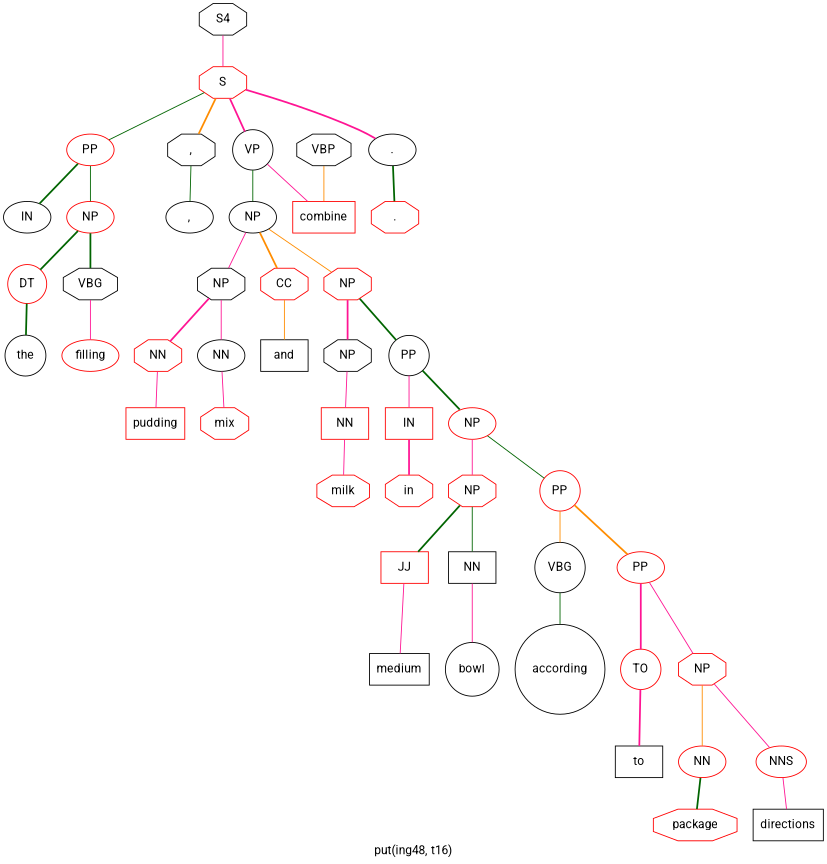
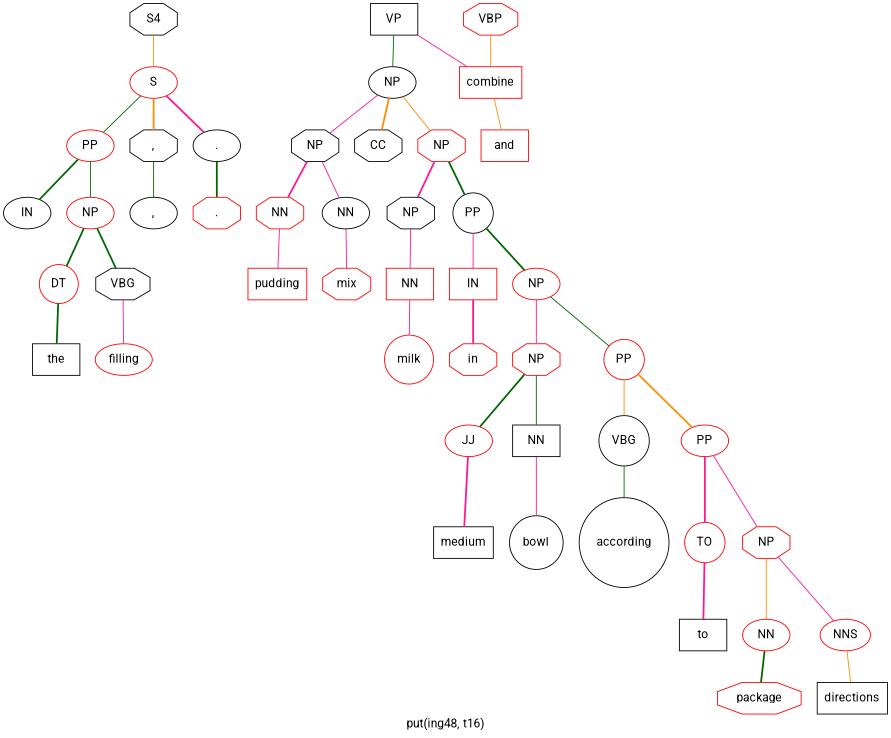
edge "S4" -- "S": color deeppink -> darkorange
node "S": shape octagon -> ellipse
edge "S" -- "VP": removed
node "VP": shape circle -> box
node "VBP": color black -> red
node "CC": color red -> black
edge "CC" -- "and": now "combine" -- "and"
node "the": shape circle -> box
node "and": color black -> red
node "milk": shape octagon -> circle
node "JJ": shape box -> ellipse
edge "JJ" -- "medium": style solid -> bold
edge "NNS" -- "directions": color deeppink -> darkorange
